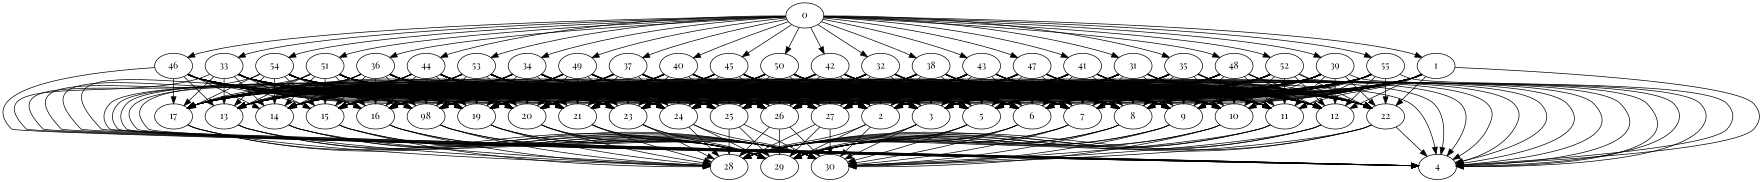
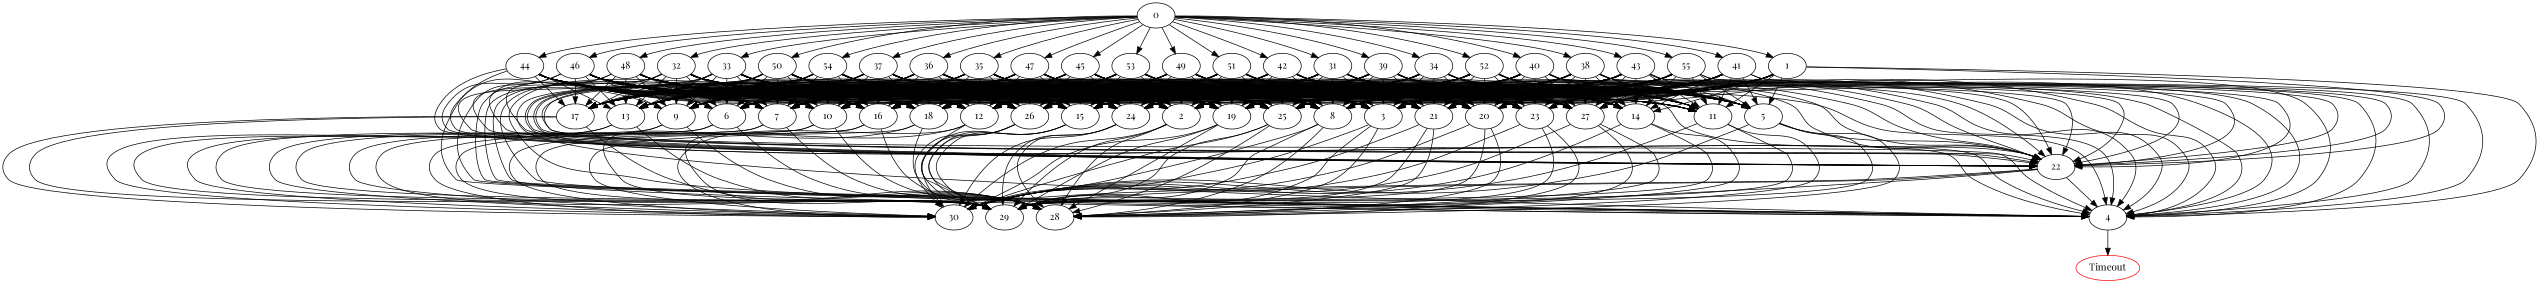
edge "47" -> "22": now "5" -> "22"
node "98": label "98" -> "18"
node "Timeout": added
